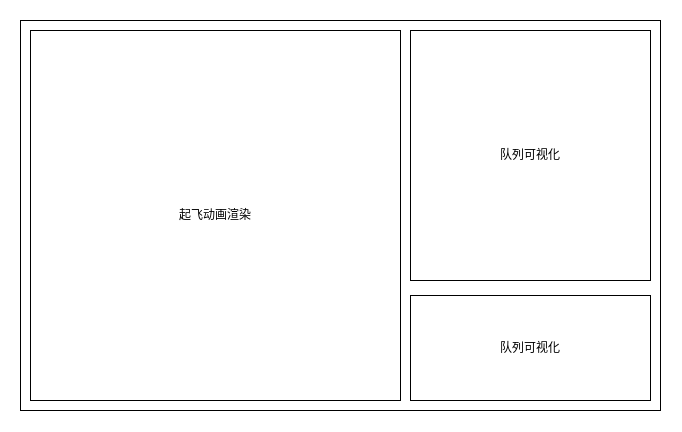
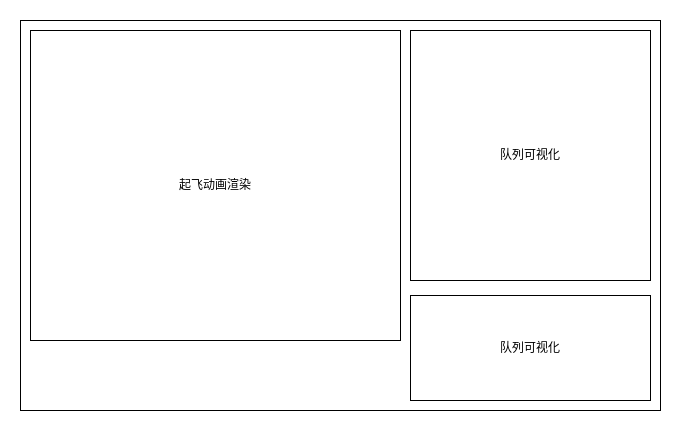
node "起飞动画渲染": size 370x370 -> 370x310
